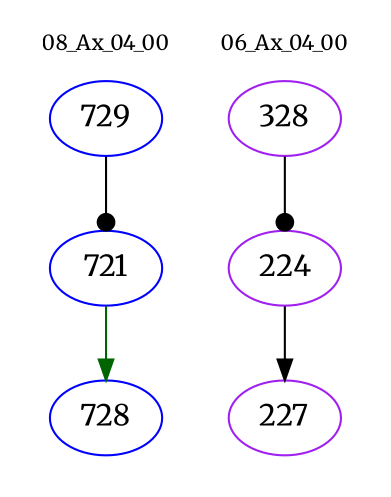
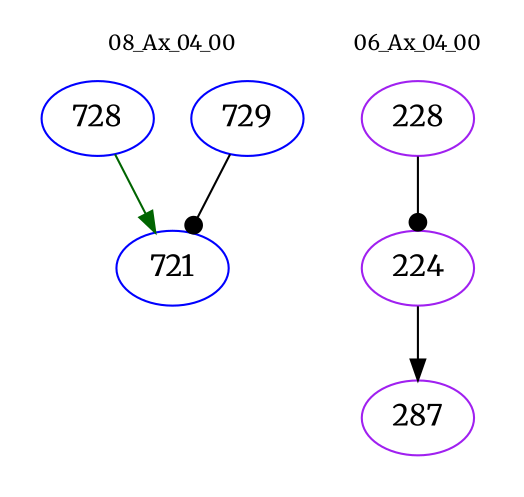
node "328": label "328" -> "228"
edge "721" -> "728": reversed
node "227": label "227" -> "287"
